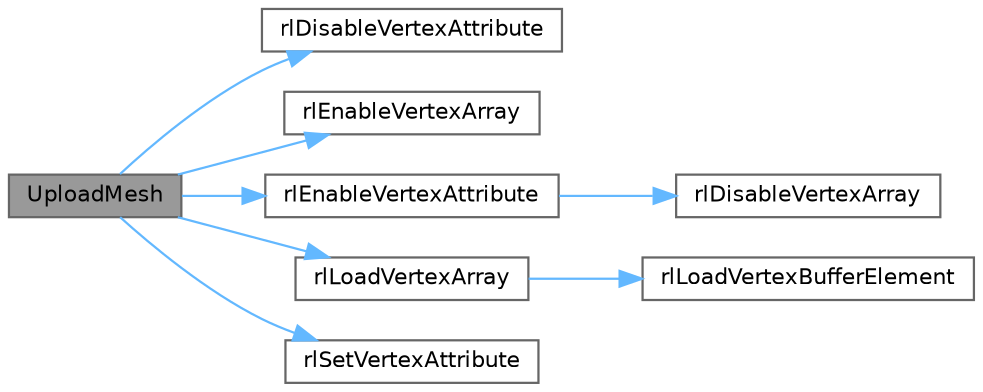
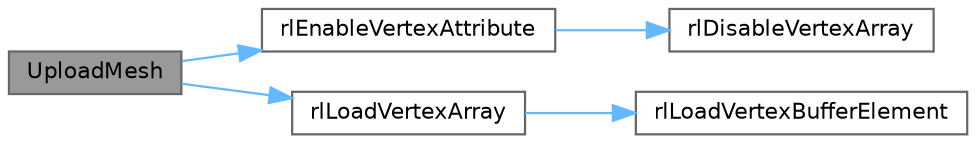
node "rlDisableVertexAttribute": removed
node "rlEnableVertexArray": removed
node "rlSetVertexAttribute": removed
